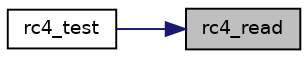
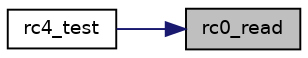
node "rc4_read": label "rc4_read" -> "rc0_read"
